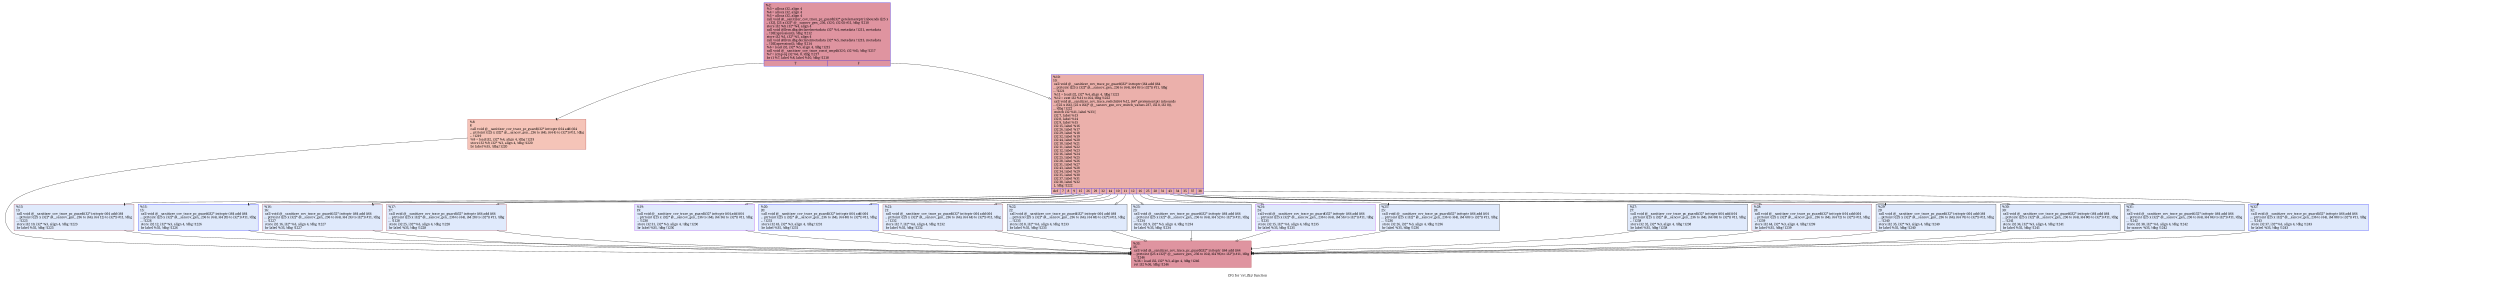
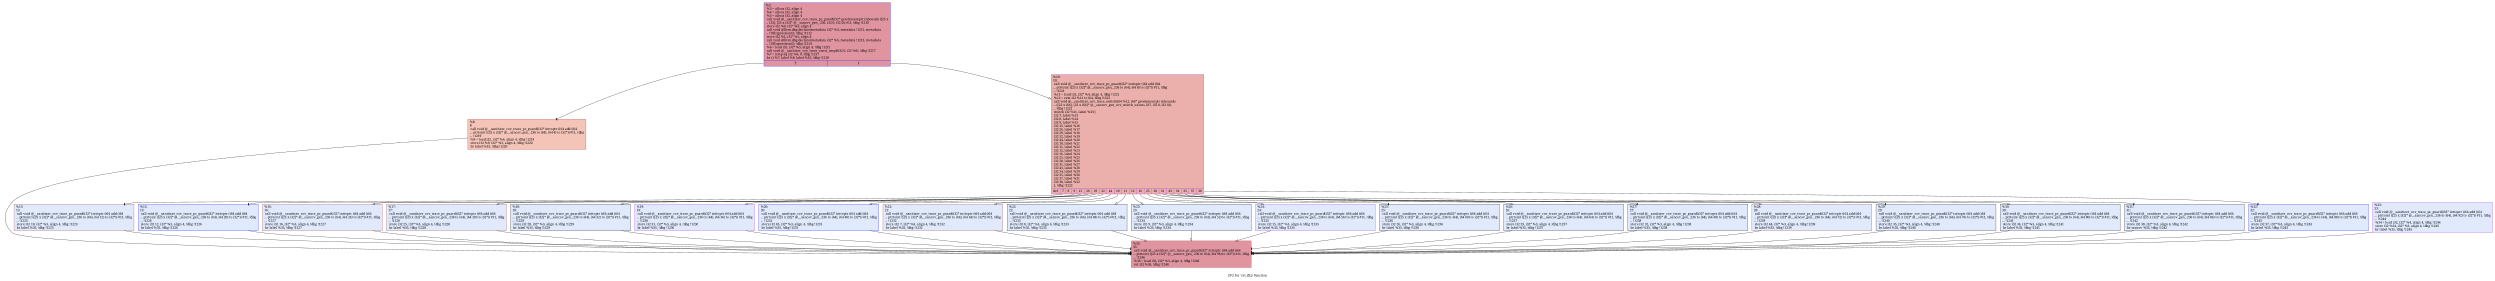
node "%10:": color blue -> purple
edge "%10:" -> "%27:": added
edge "%10:" -> "%31:": arrowhead onormal -> tee
edge "%10:" -> "%16:": arrowhead tee -> onormal
node "%18:": added
node "%26:": added
node "%33:": added
